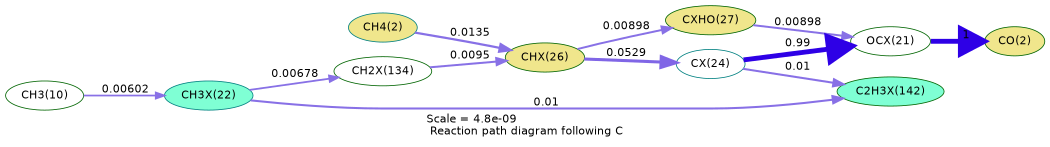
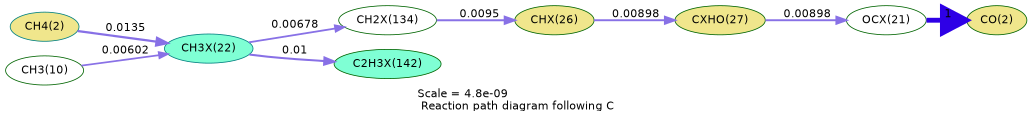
edge "CH4(2)" -> "CHX(26)": now "CH4(2)" -> "CH3X(22)"
node "CX(24)": removed
